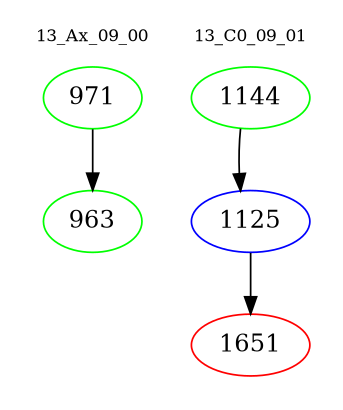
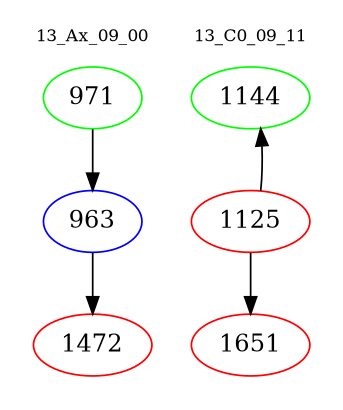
cluster "13_C0_09_01": label "13_C0_09_01" -> "13_C0_09_11"
edge "1144" -> "1125": reversed
node "963": color green -> blue
node "1125": color blue -> red
node "1472": added
